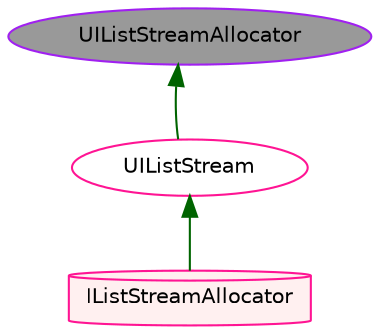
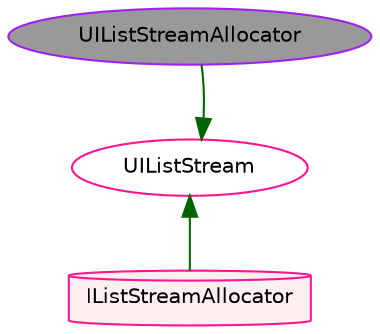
edge "UIListStream" -> "UIListStreamAllocator": reversed
